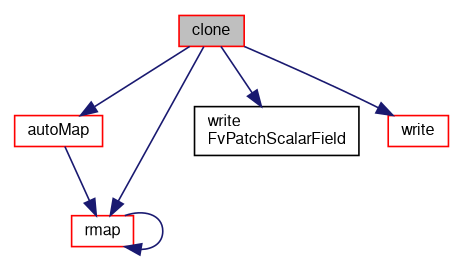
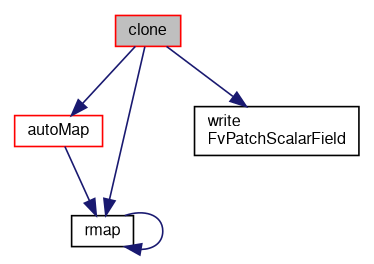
node "write": removed
node "rmap": color red -> black
